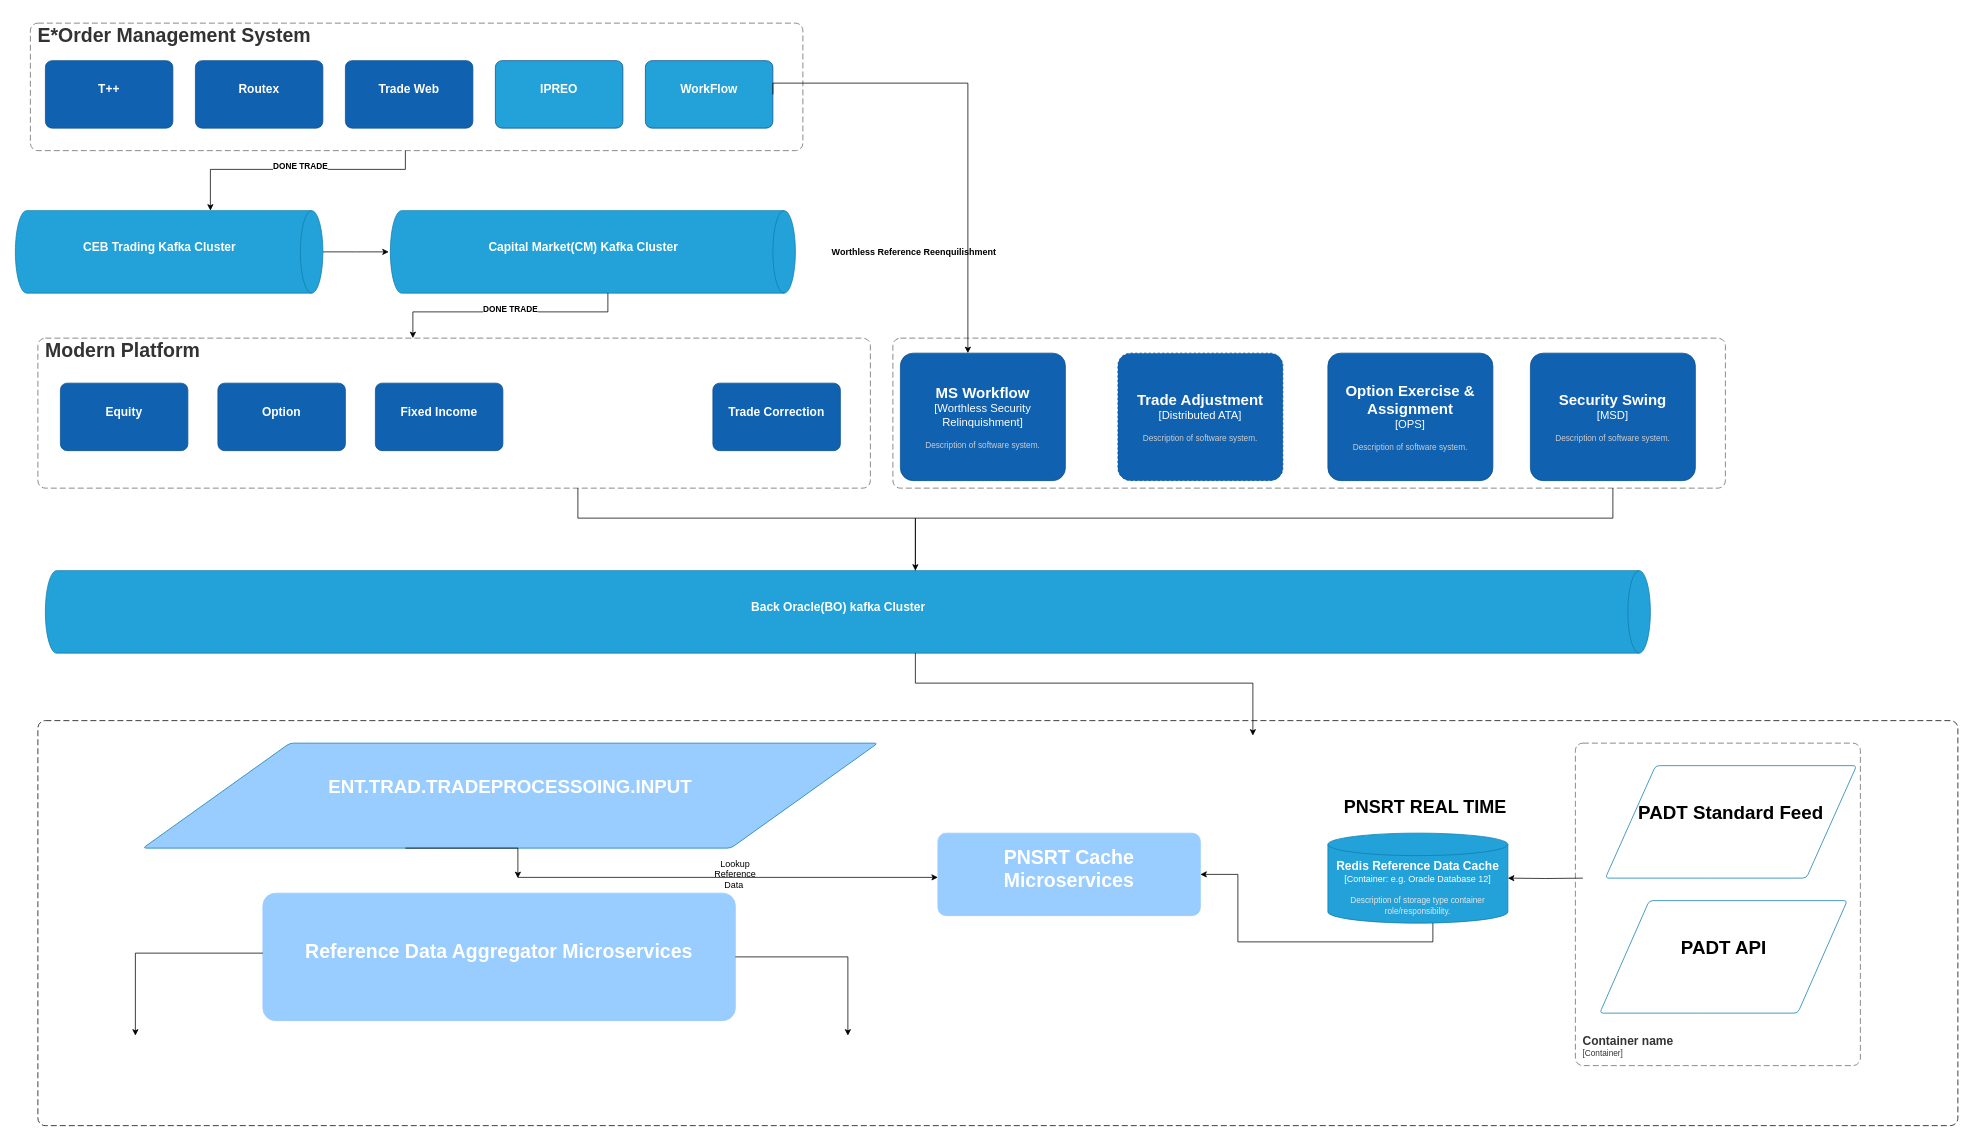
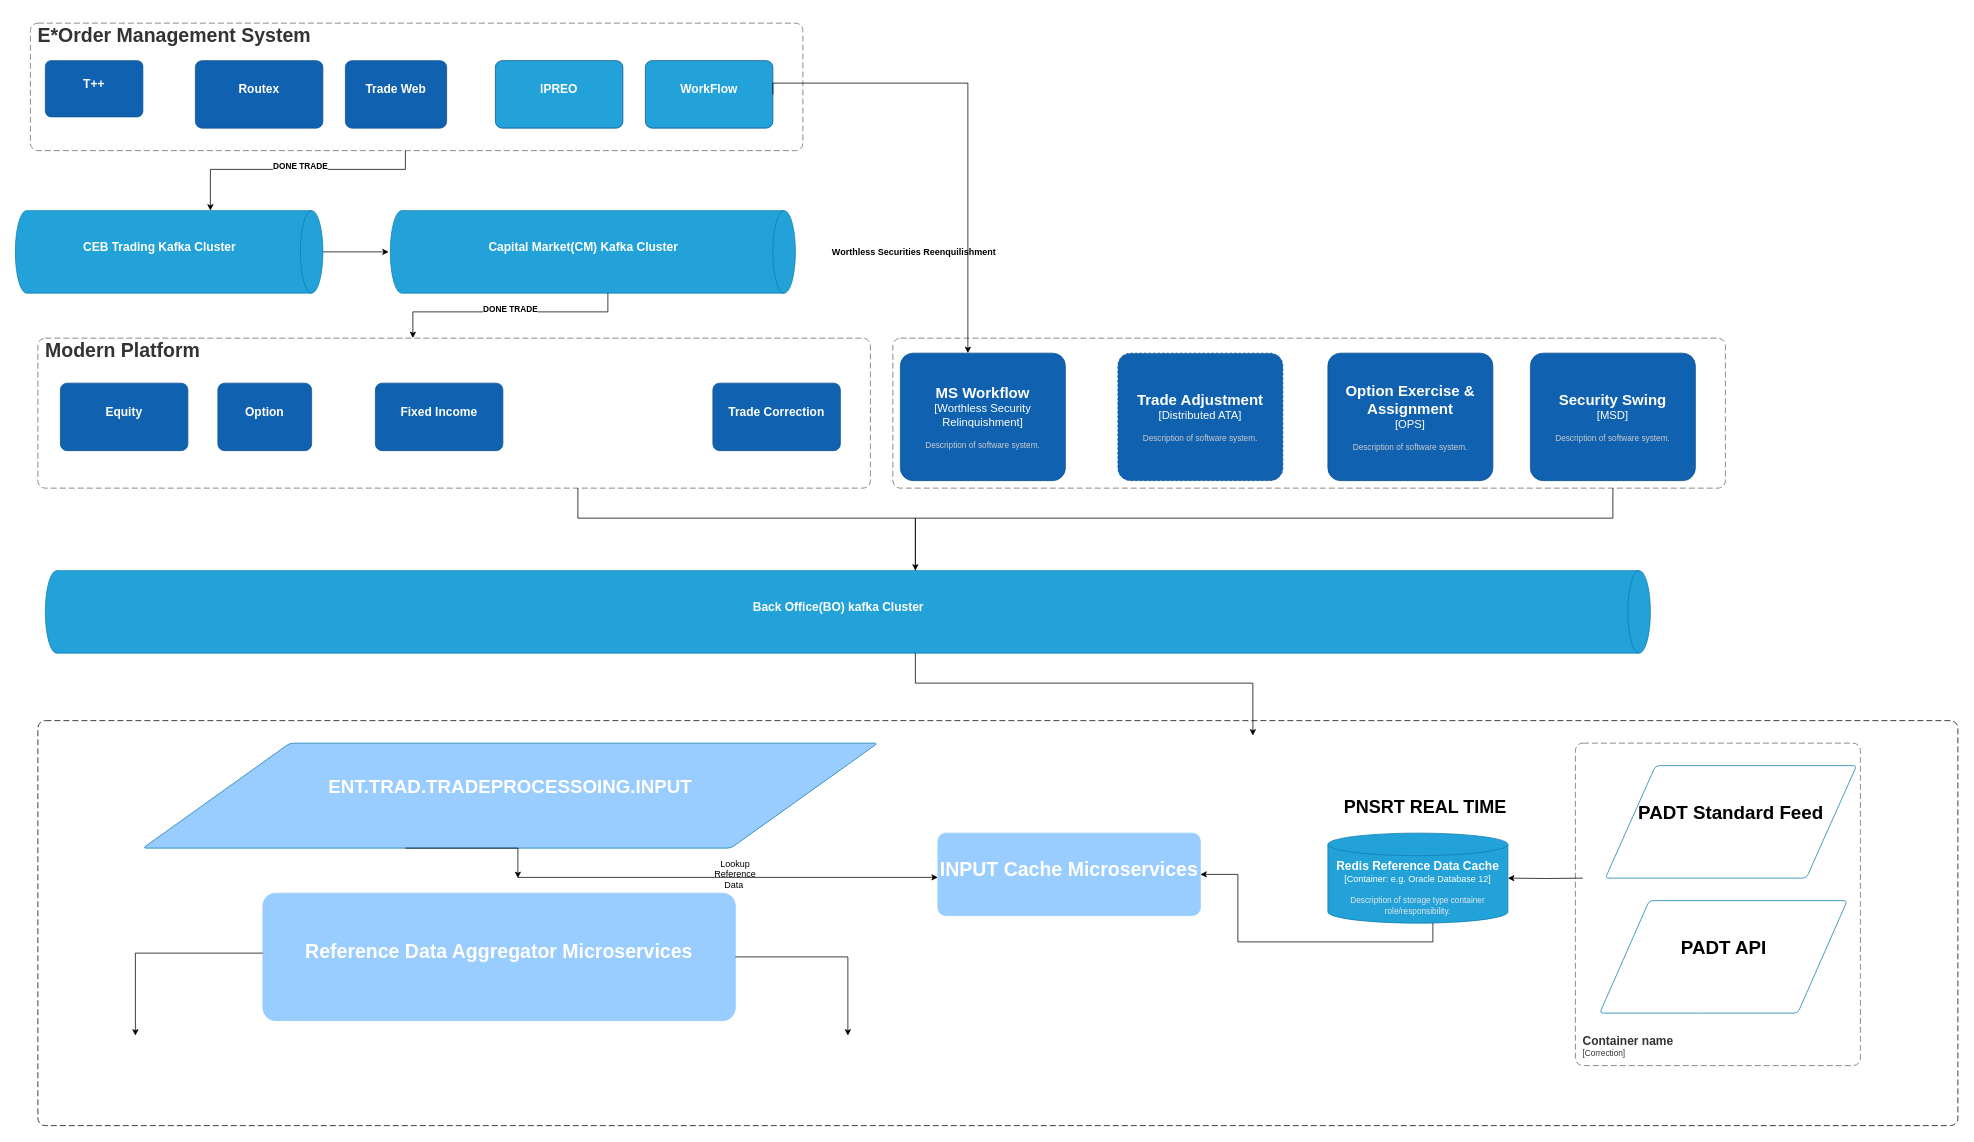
node "T++": size 128x68 -> 98x56
node "Trade Web": size 128x68 -> 101x68
node "Worthless Reference Reenquilishment": label "Worthless Reference Reenquilishment" -> "Worthless Securities Reenquilishment"
node "Option": size 128x68 -> 94x68
node "Back Oracle(BO) kafka Cluster": label "Back Oracle(BO) kafka Cluster" -> "Back Office(BO) kafka Cluster"
node "PNSRT Cache Microservices": label "PNSRT Cache Microservices" -> "INPUT Cache Microservices"
node "Container name [Container]": label "Container name [Container]" -> "Container name [Correction]"
